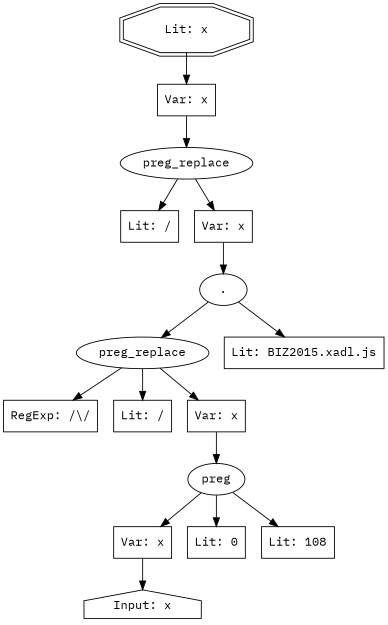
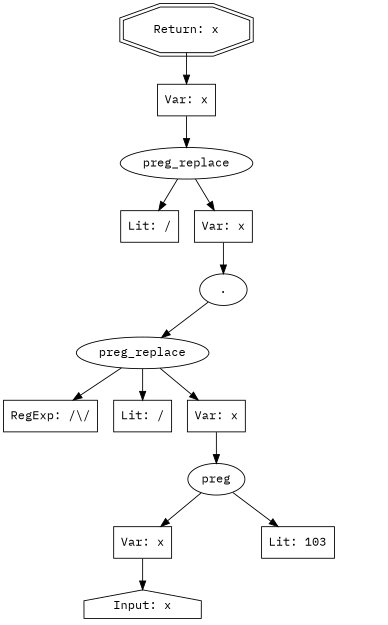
node "Lit: x": label "Lit: x" -> "Return: x"
node "Lit: BIZ2015.xadl.js": removed
node "Lit: 0": removed
node "Lit: 108": label "Lit: 108" -> "Lit: 103"
